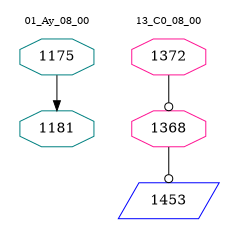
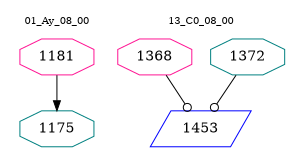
node "1372": color deeppink -> teal
edge "1175" -> "1181": reversed
edge "1372" -> "1368": now "1372" -> "1453"
node "1181": color teal -> deeppink
